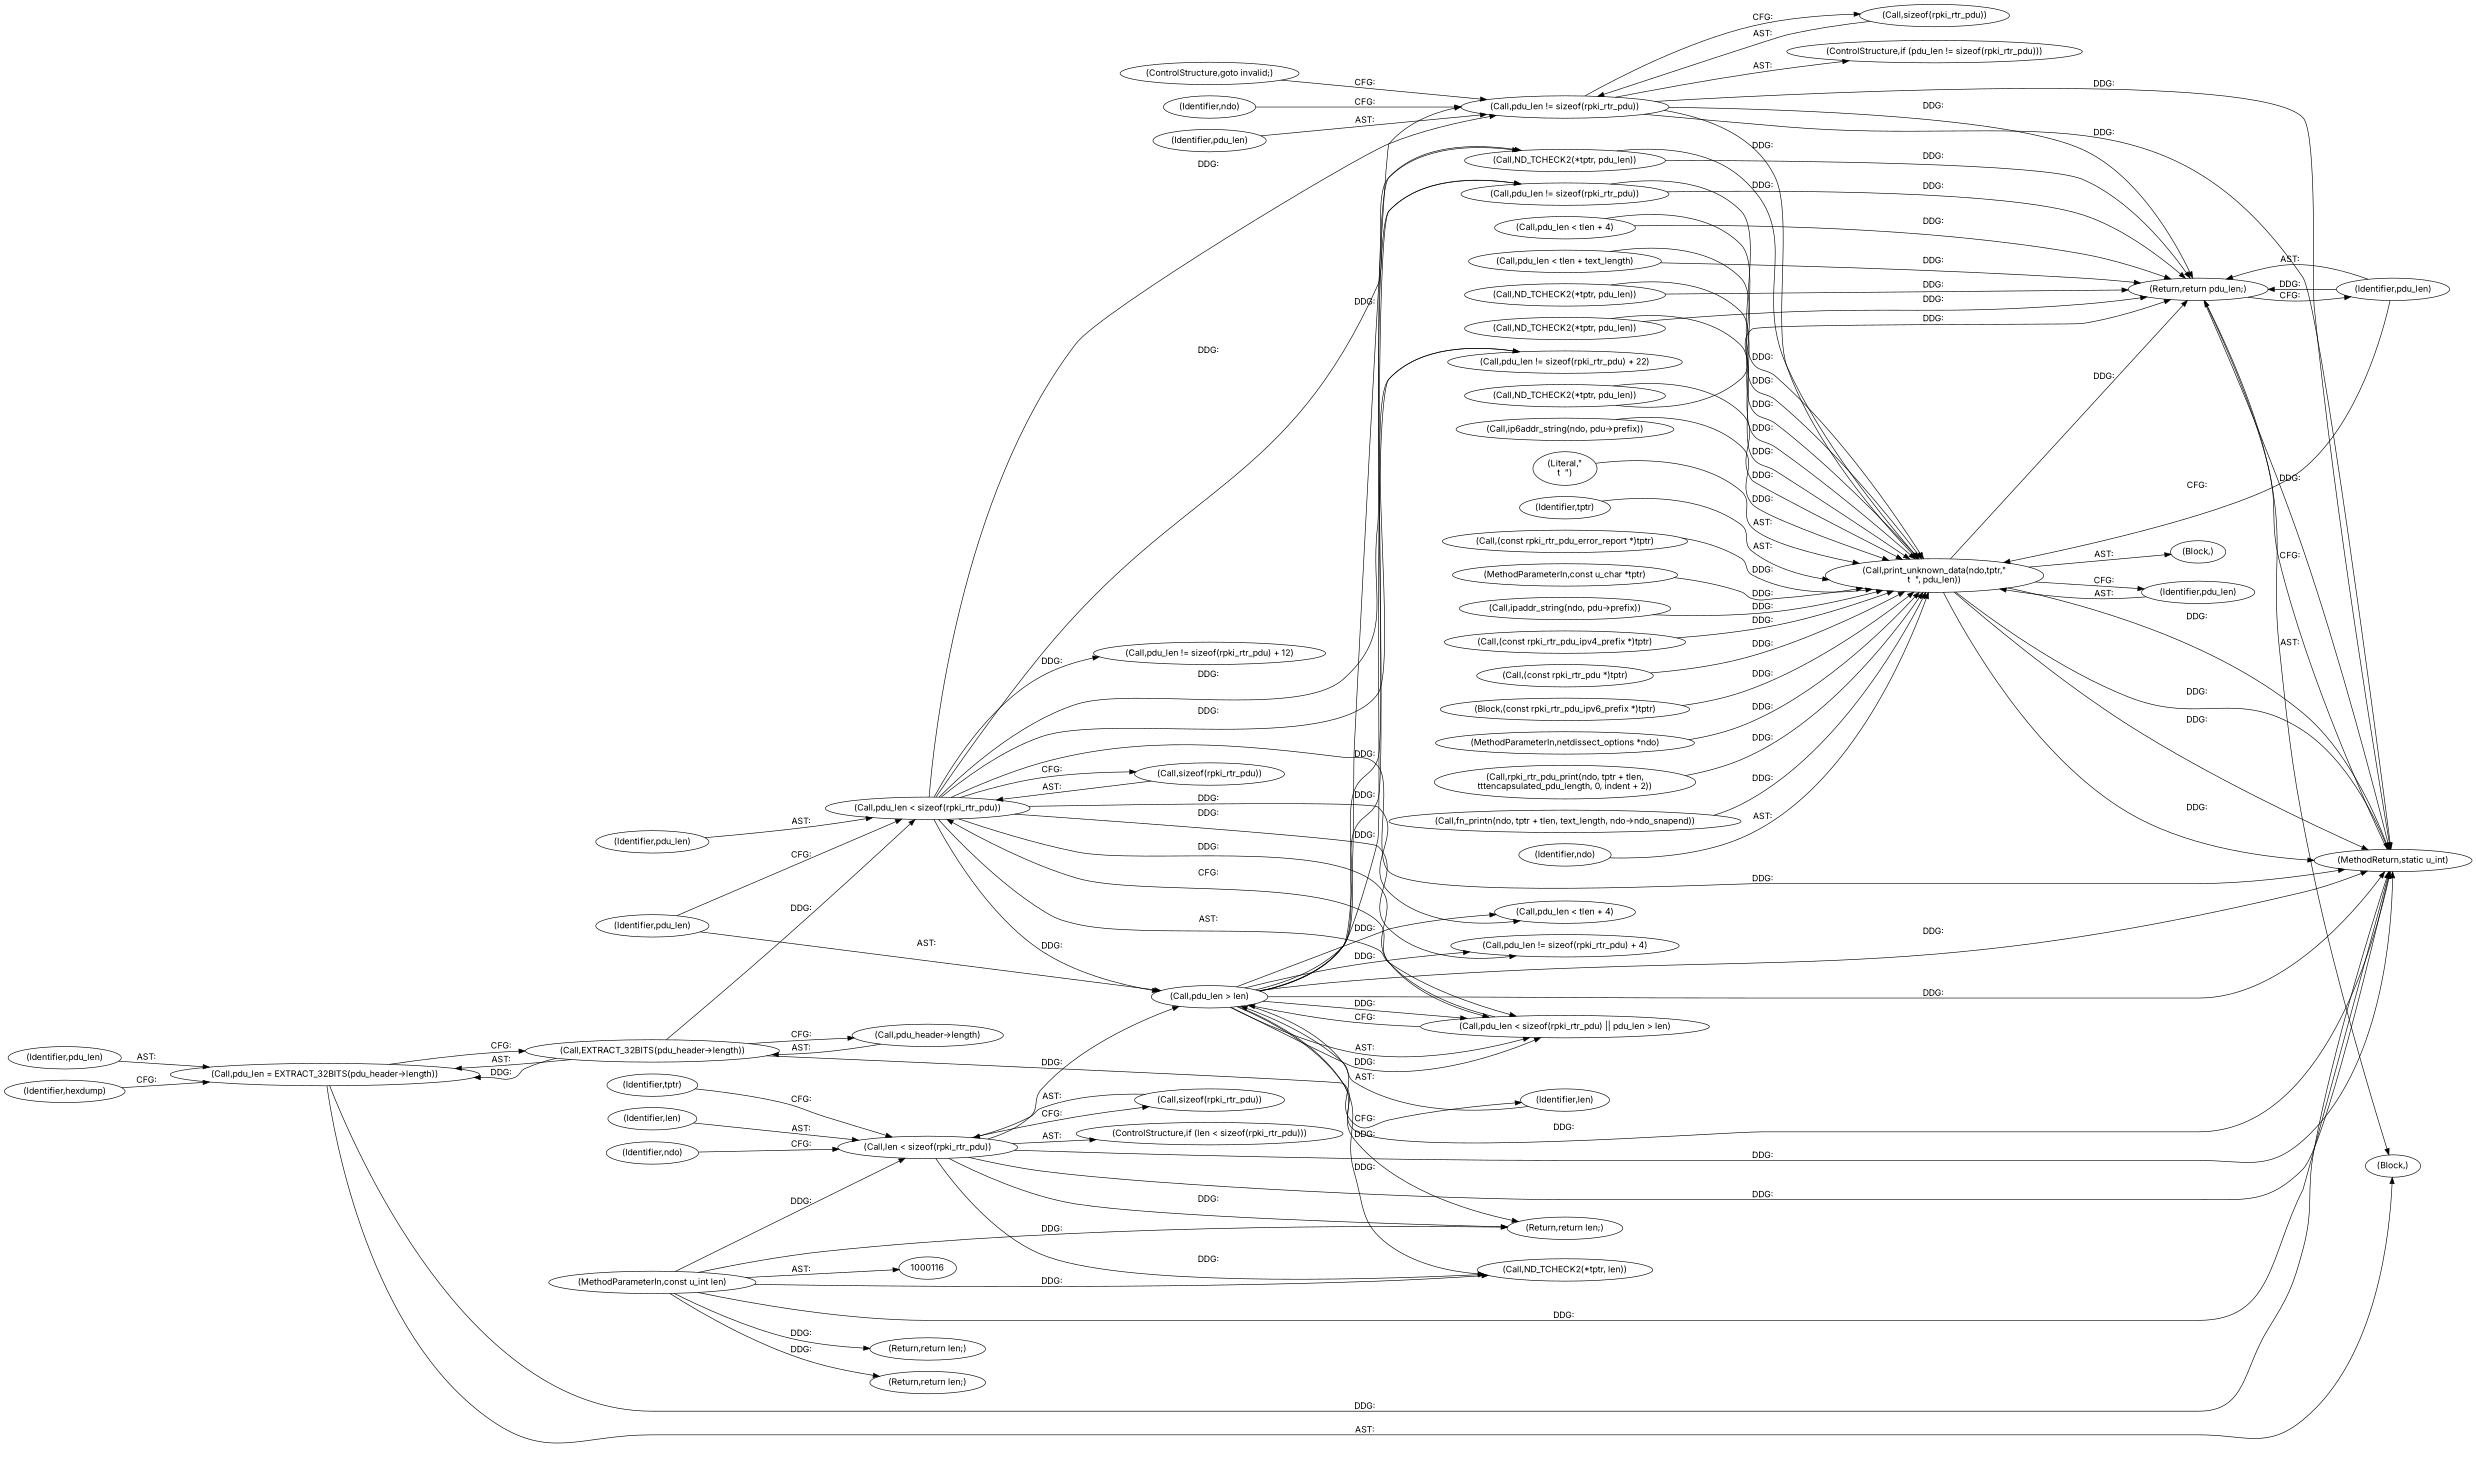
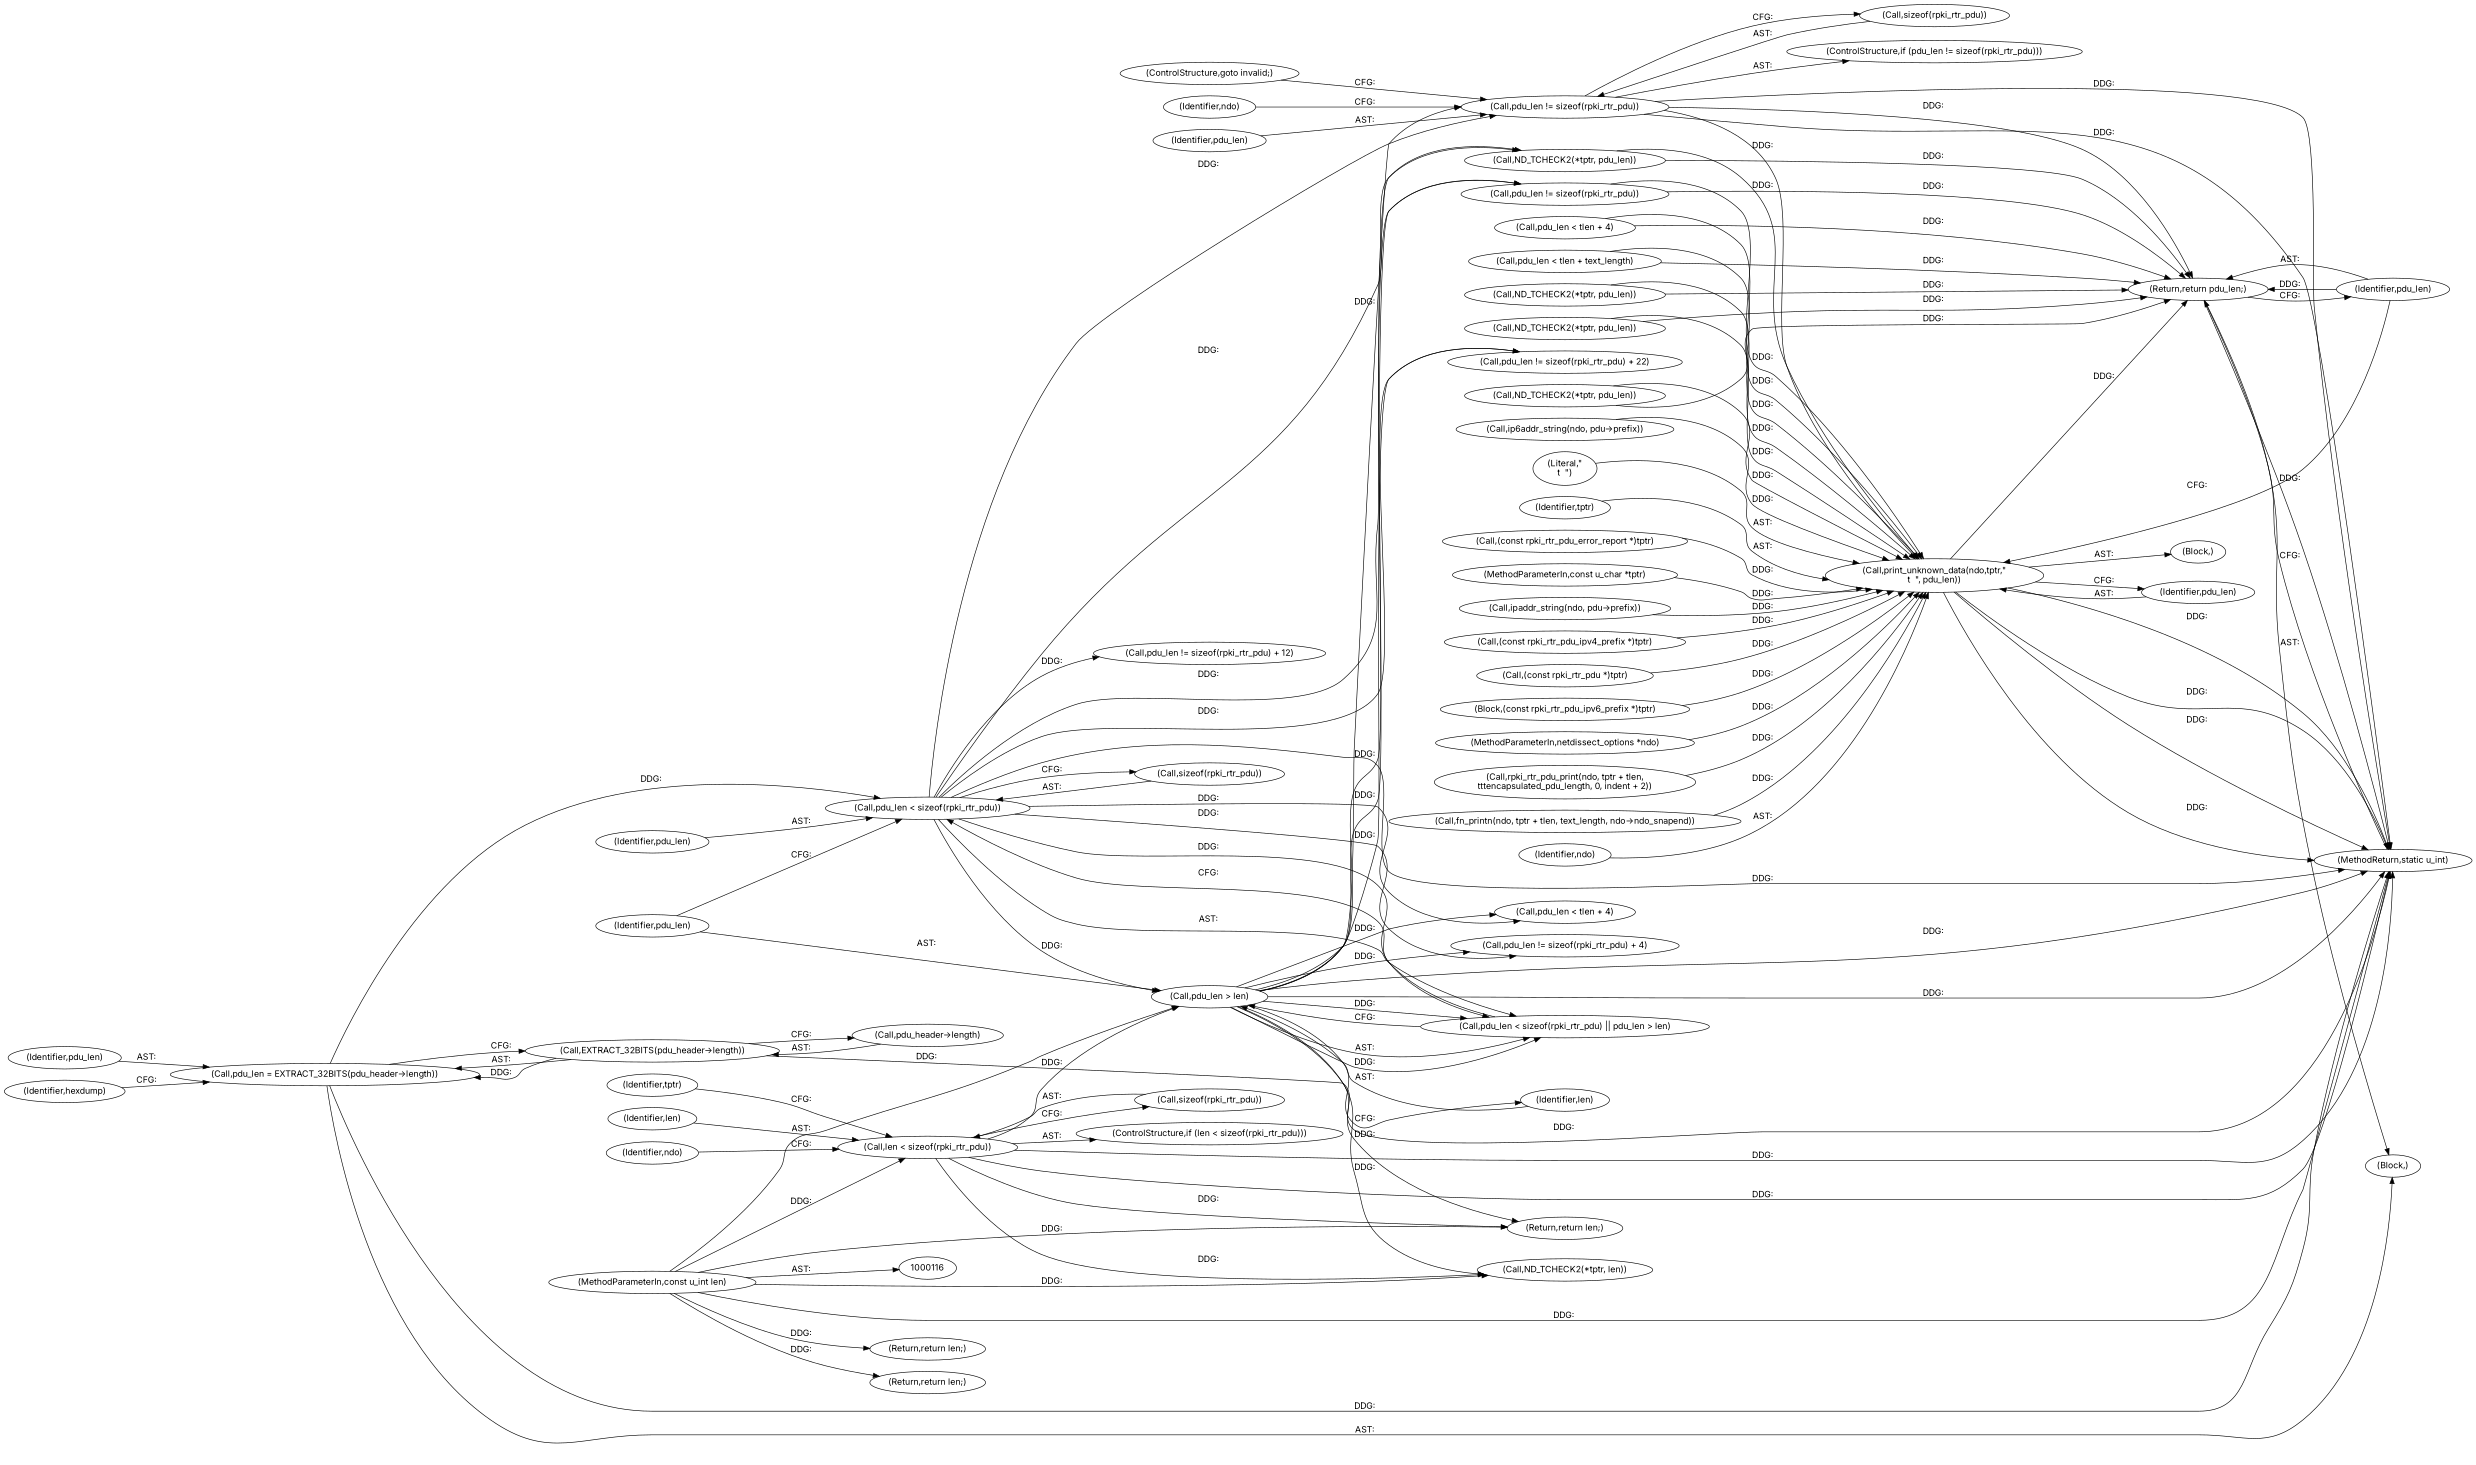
edge "(Call,EXTRACT_32BITS(pdu_header->length))" -> "(Call,pdu_len < sizeof(rpki_rtr_pdu))": now "(Call,pdu_len = EXTRACT_32BITS(pdu_header->length))" -> "(Call,pdu_len < sizeof(rpki_rtr_pdu))"
edge "(MethodParameterIn,const u_int len)" -> "(Call,pdu_len > len)": added, label "DDG:"
